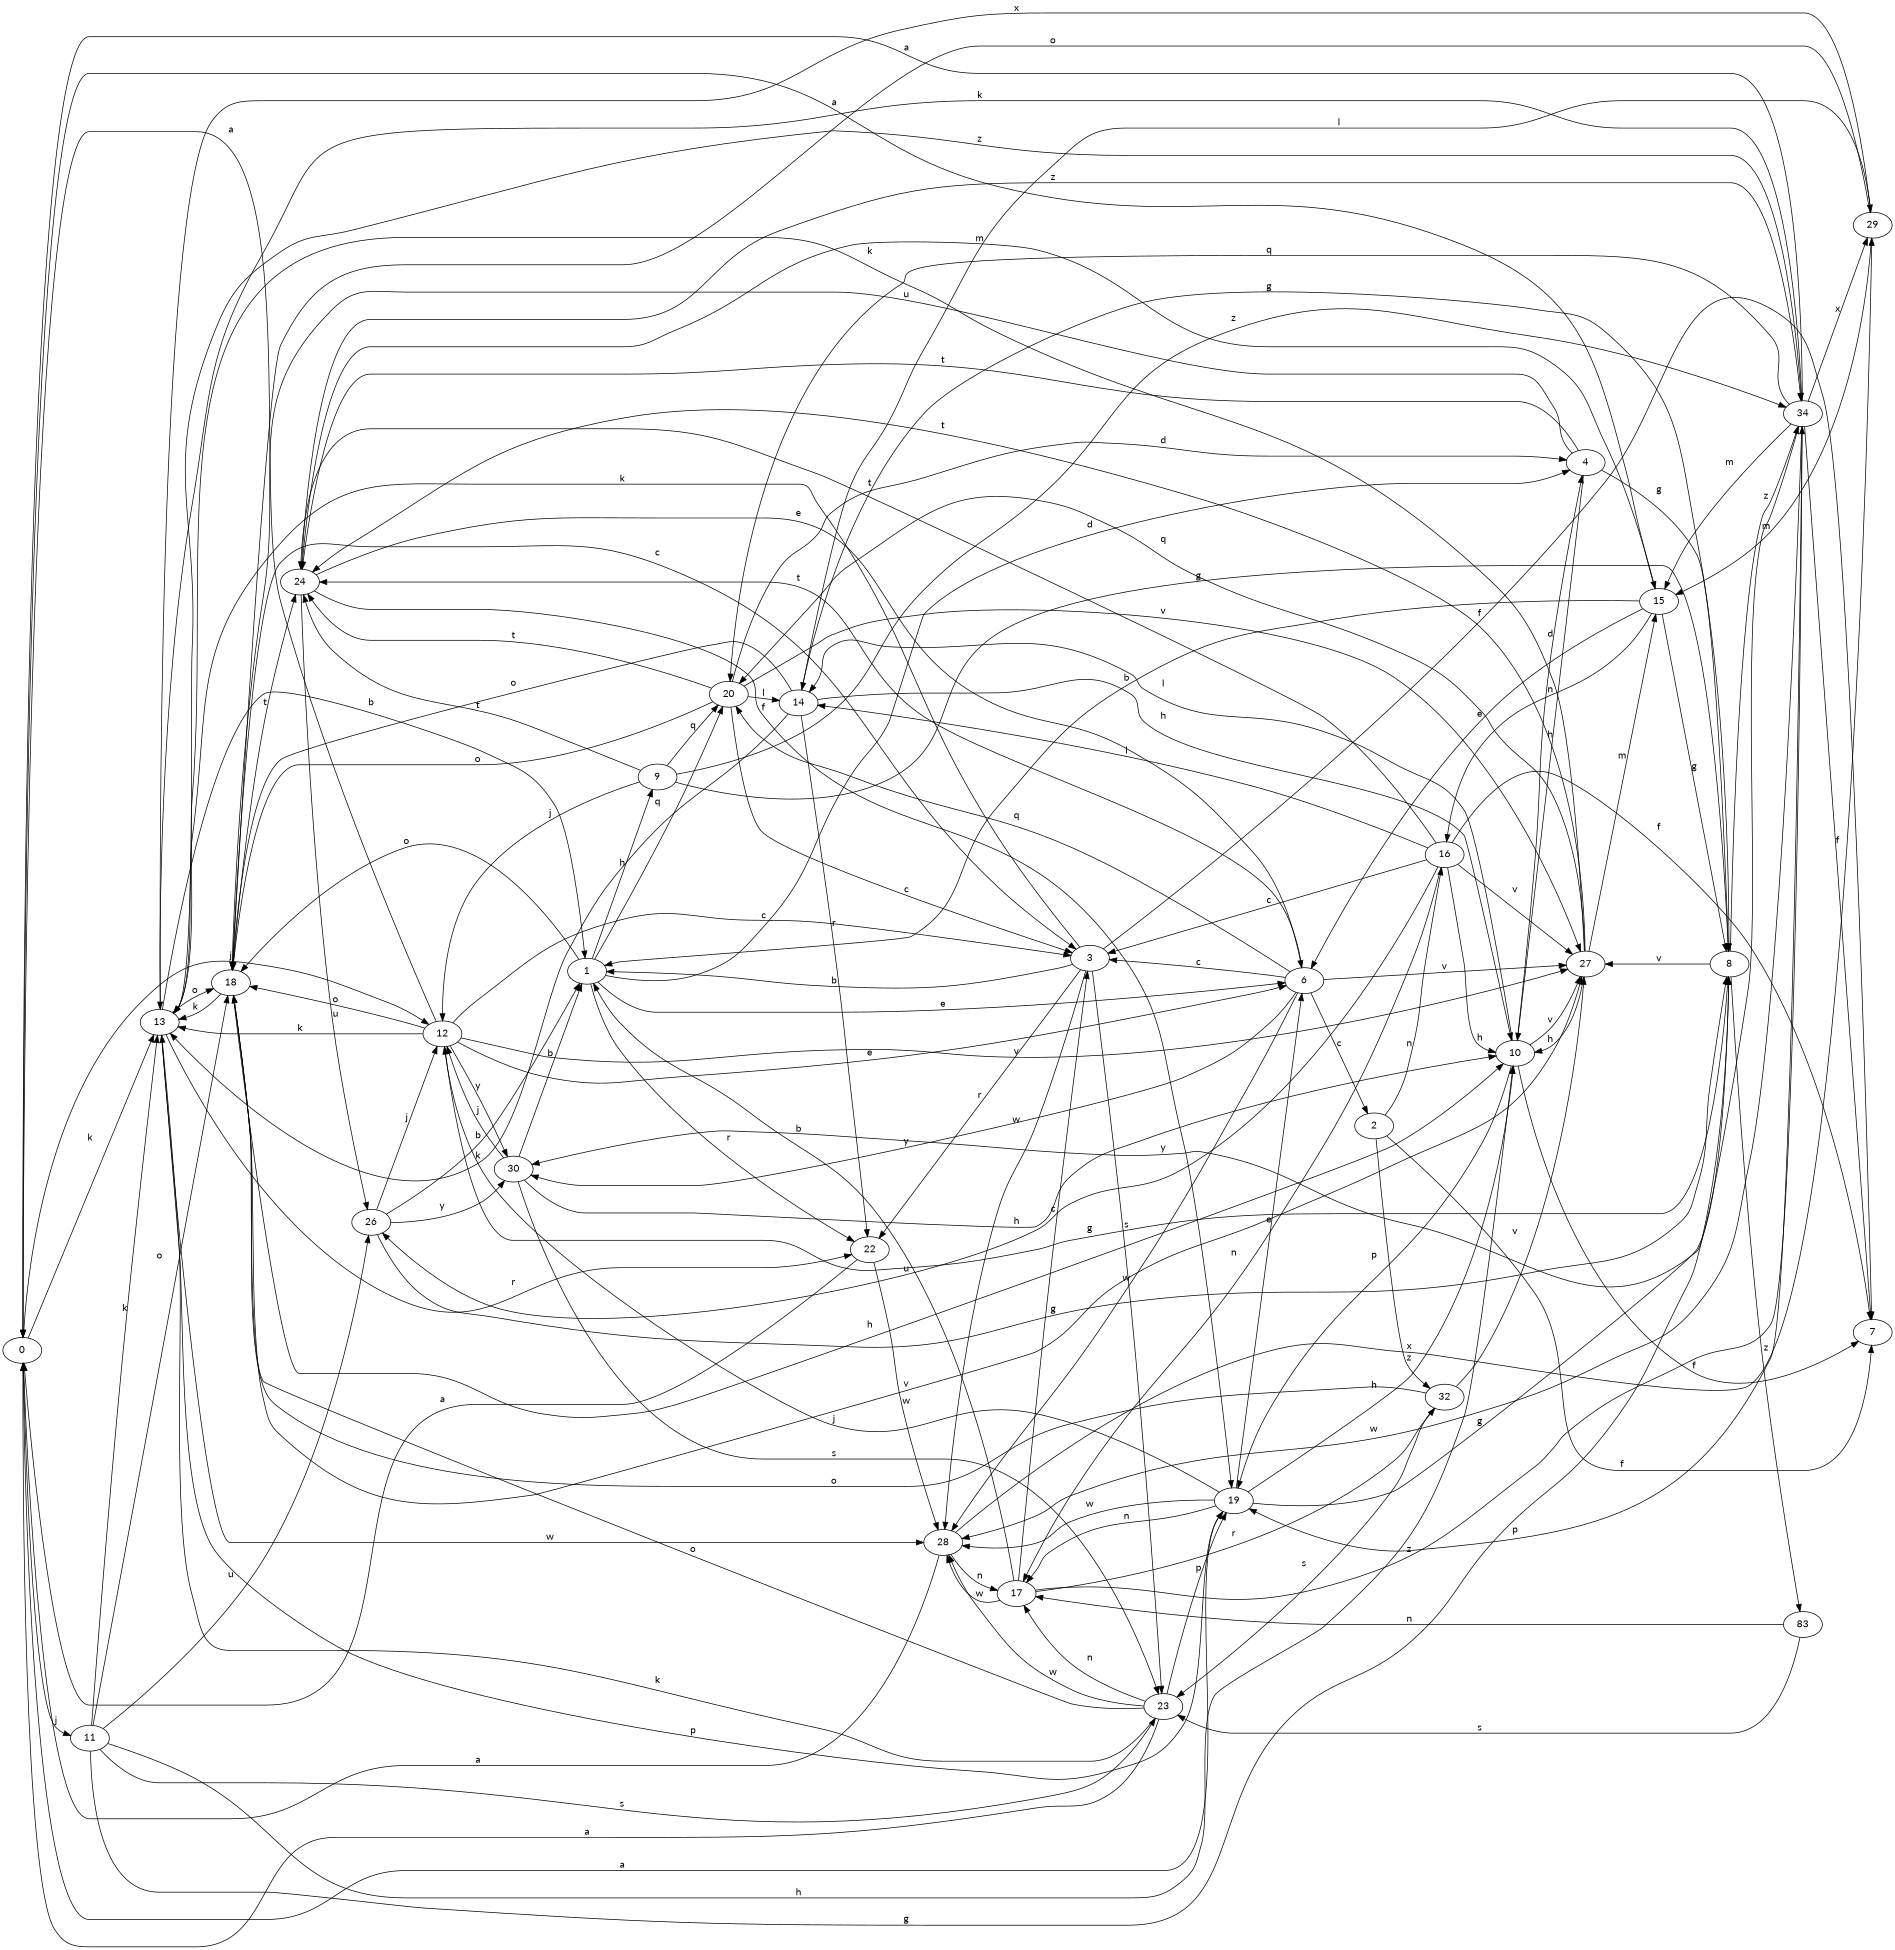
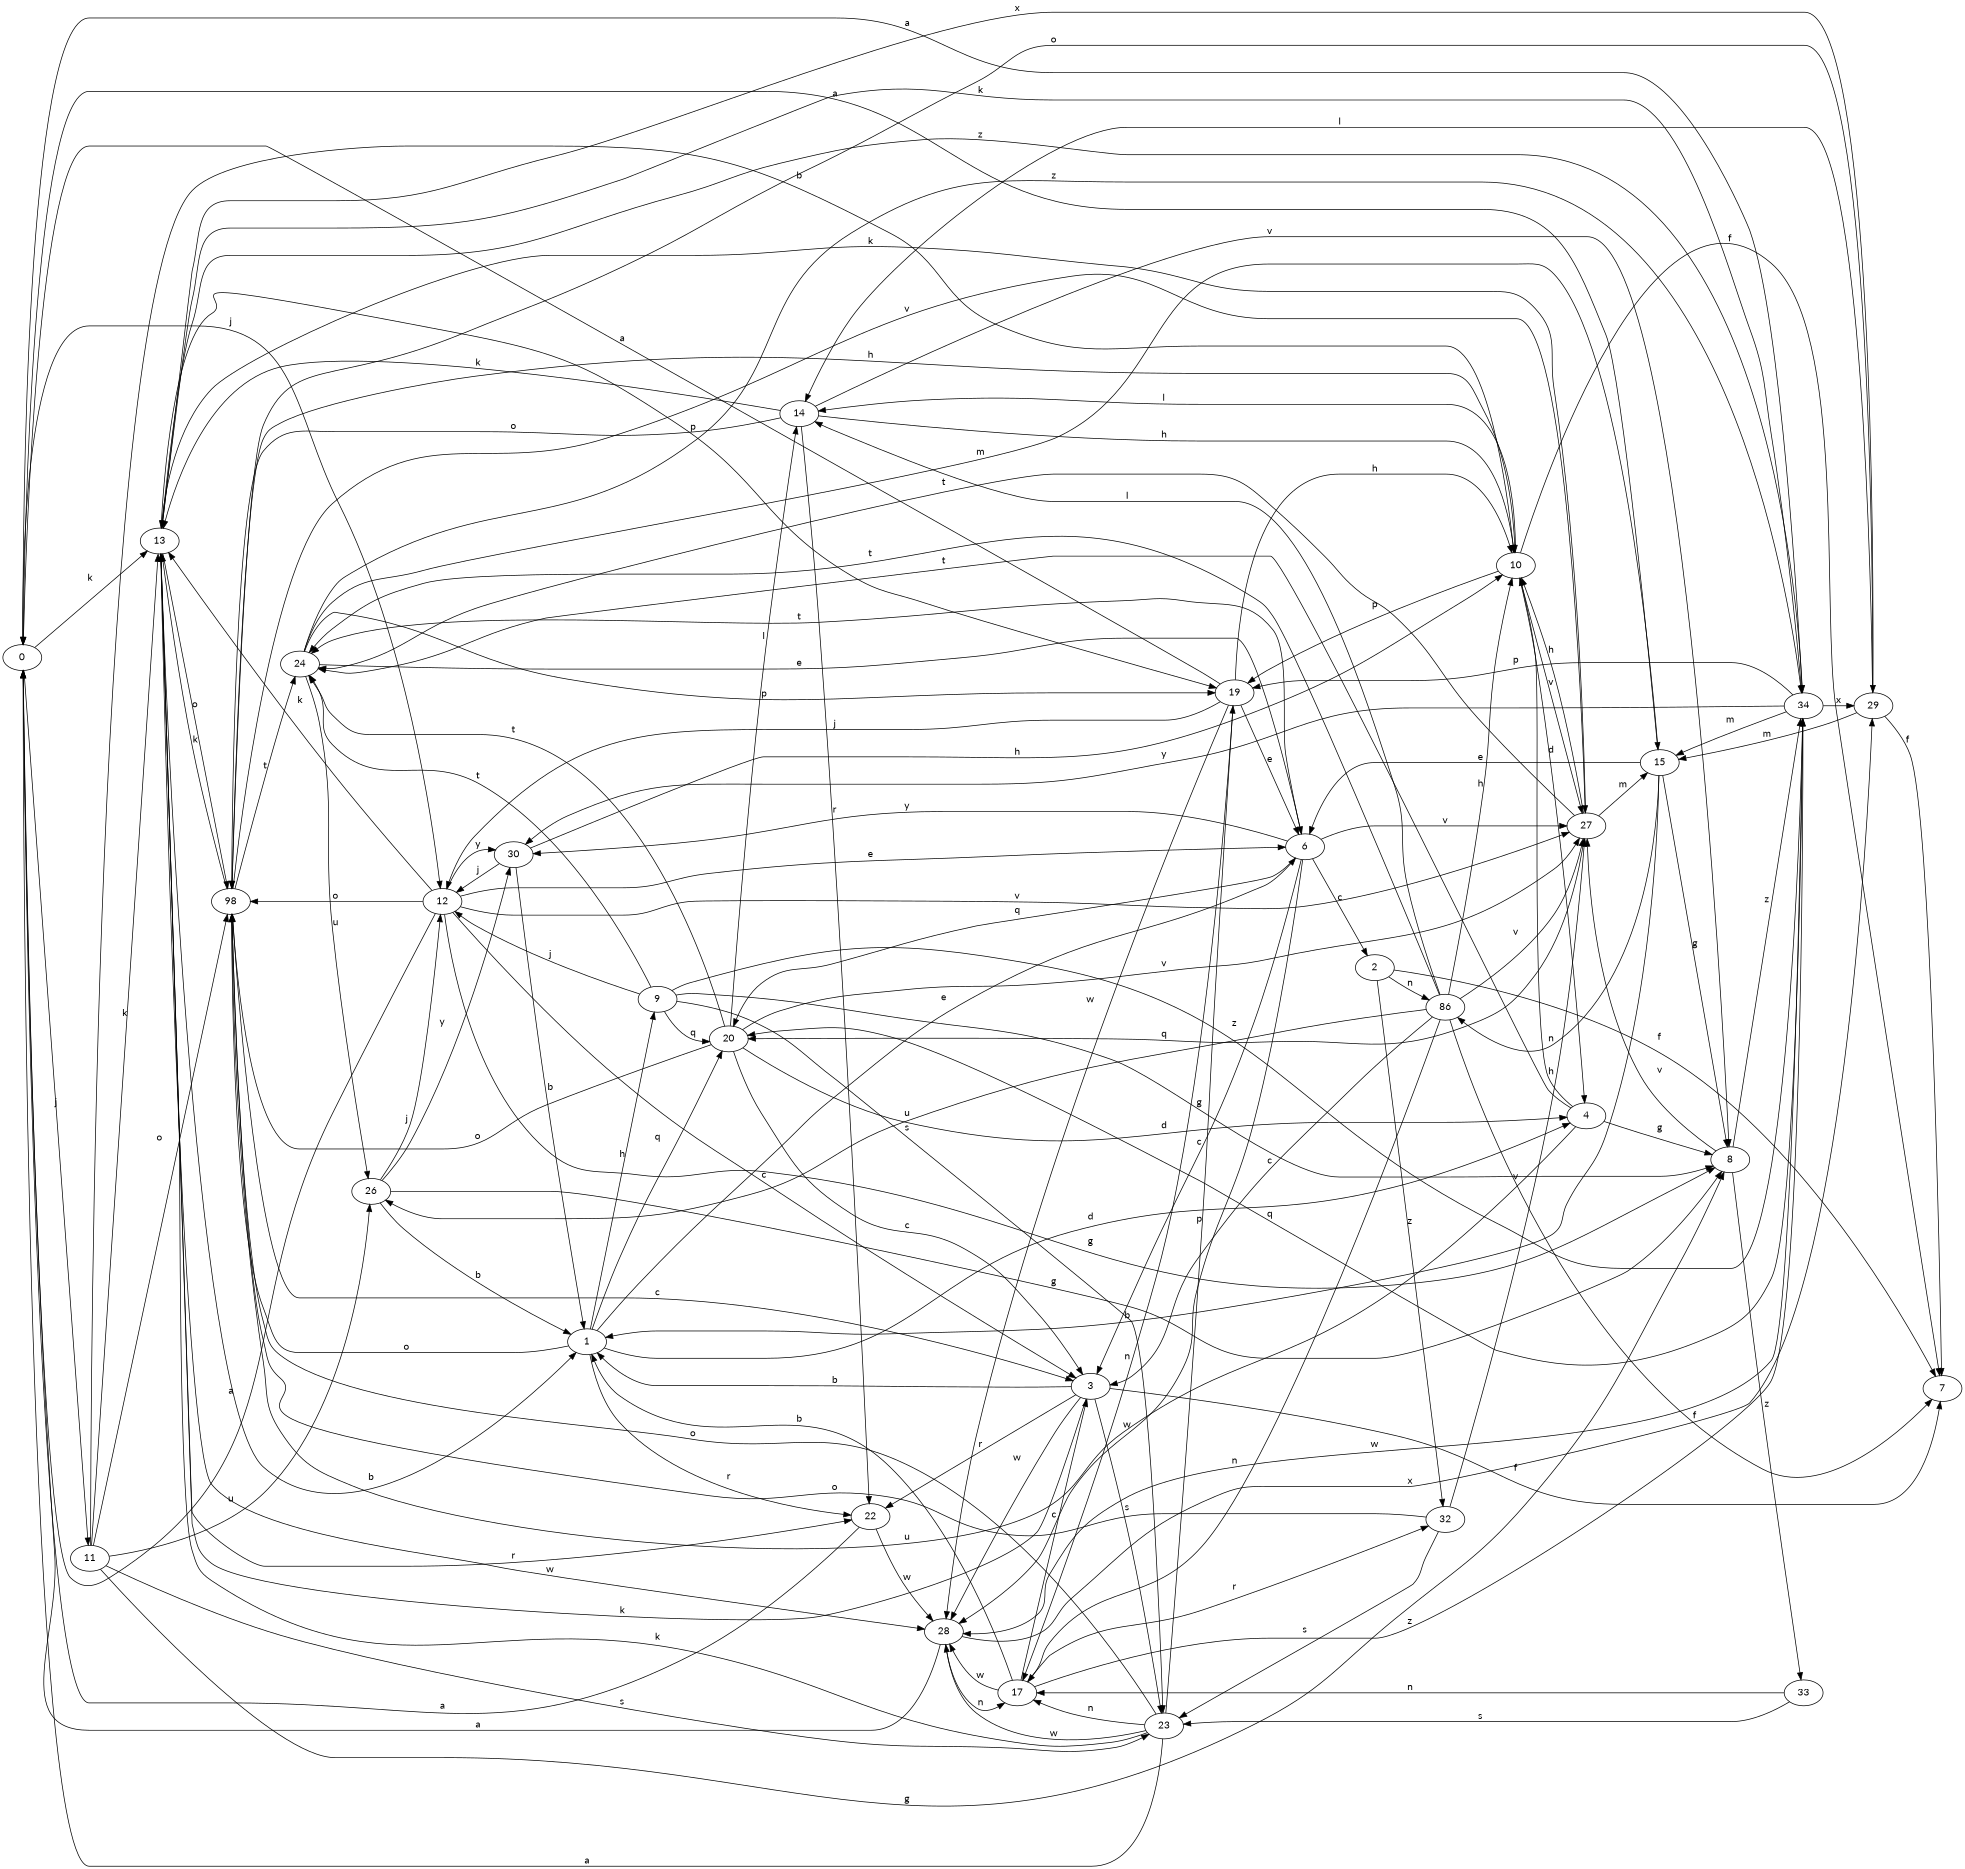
edge "14" -> "8": label "g" -> "v"
edge "24" -> "19": label "f" -> "p"
node "16": label "16" -> "86"
edge "34" -> "7": now "29" -> "7"
node "18": label "18" -> "98"
edge "19" -> "8": removed, label "g"
edge "30" -> "23": now "9" -> "23"
node "83": label "83" -> "33"
edge "11" -> "10": label "h" -> "b"
